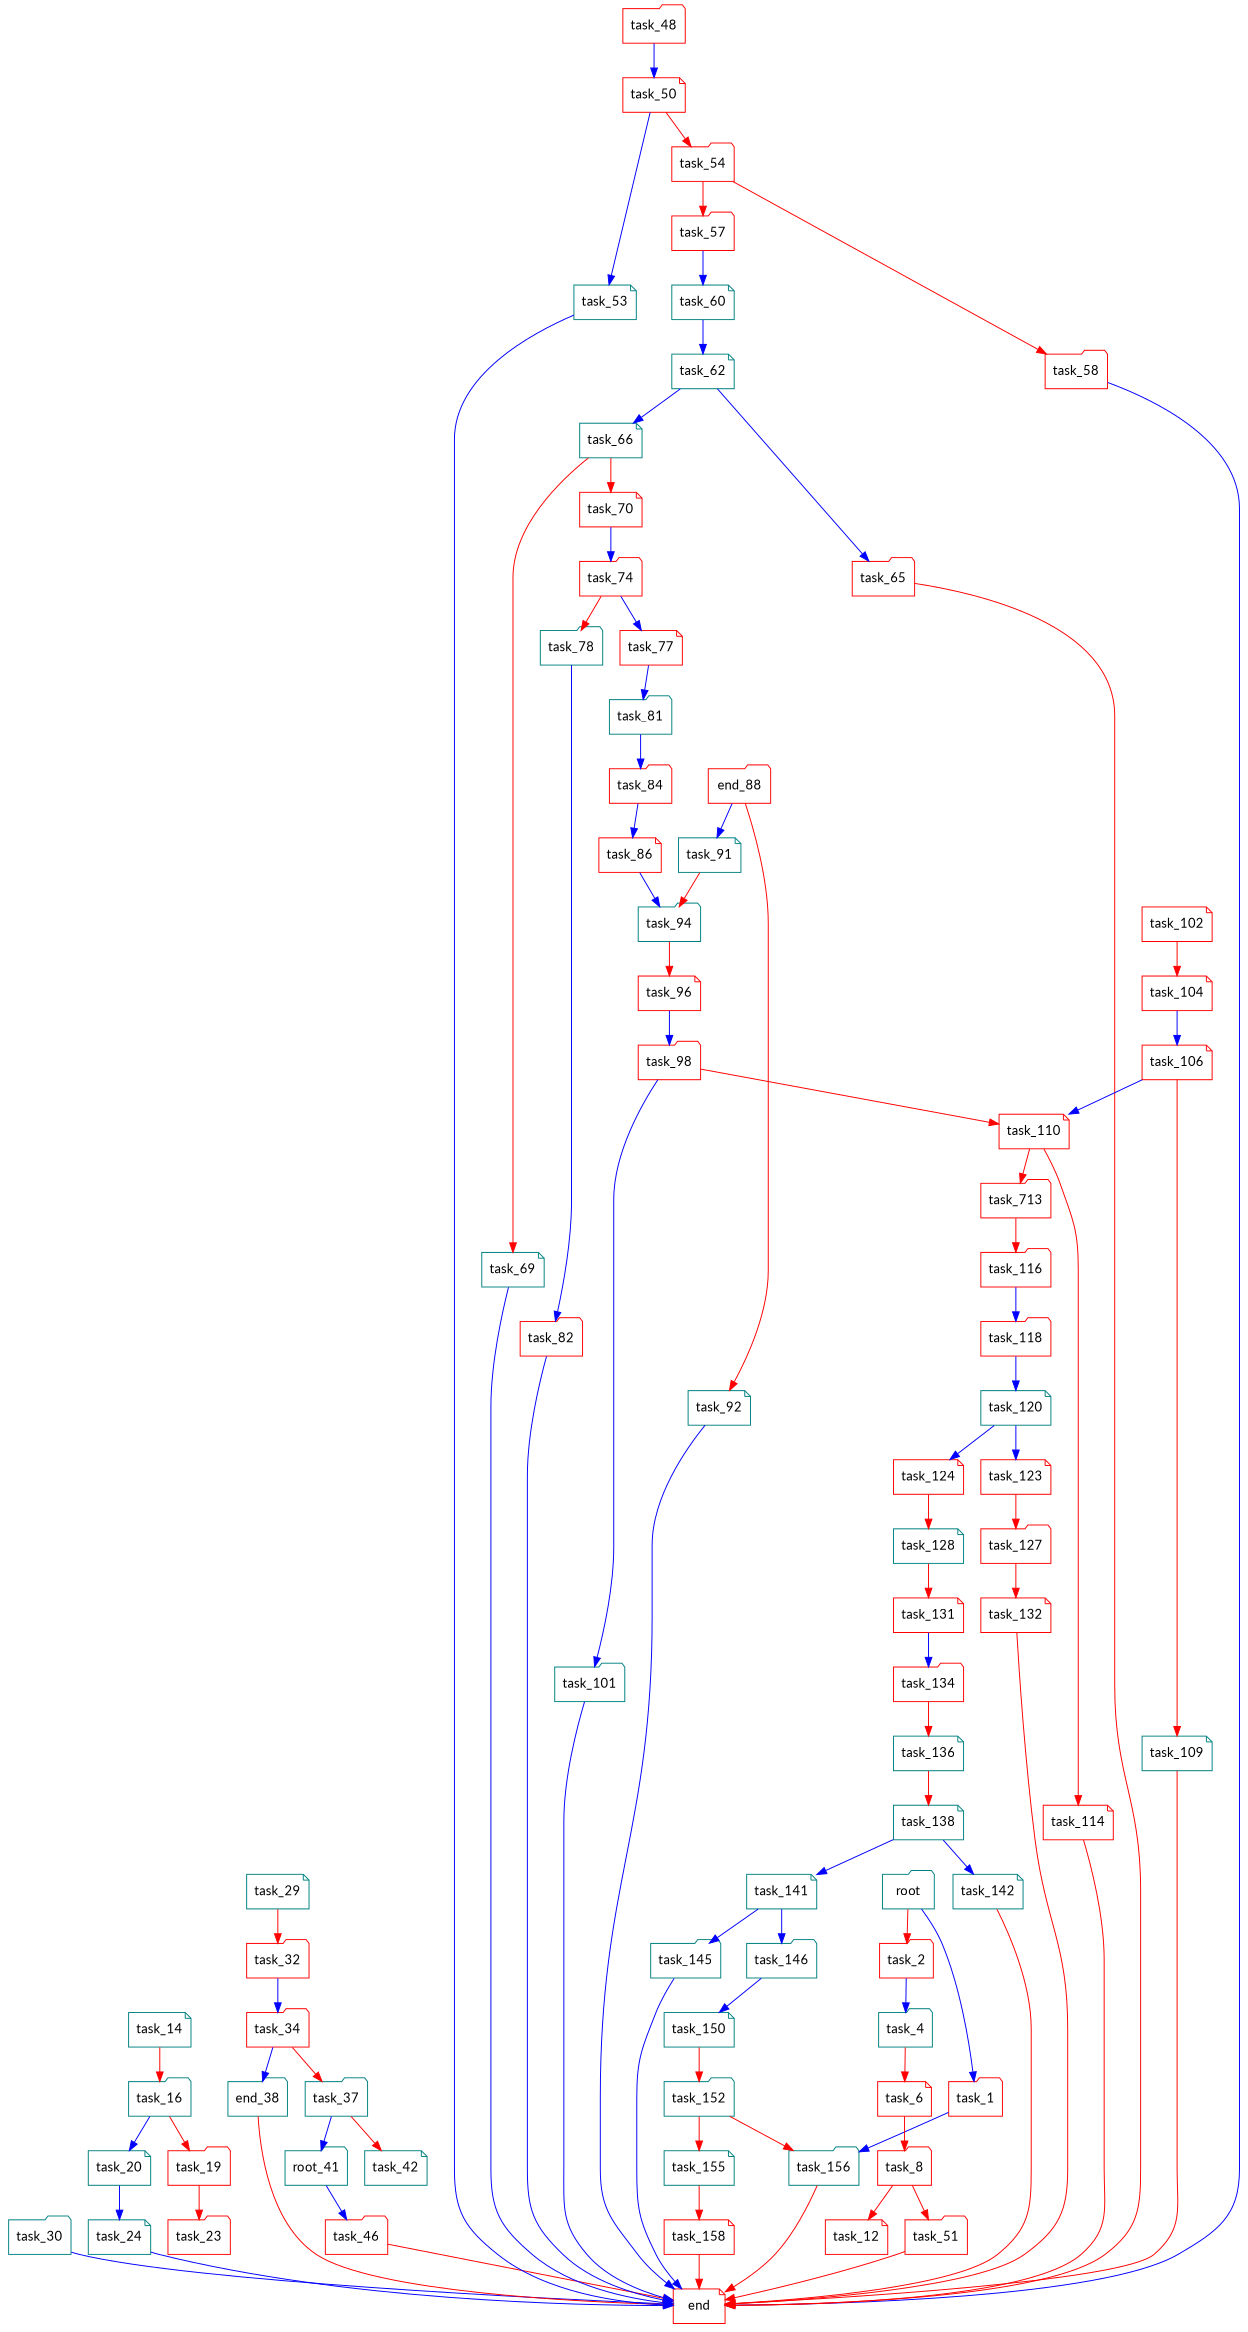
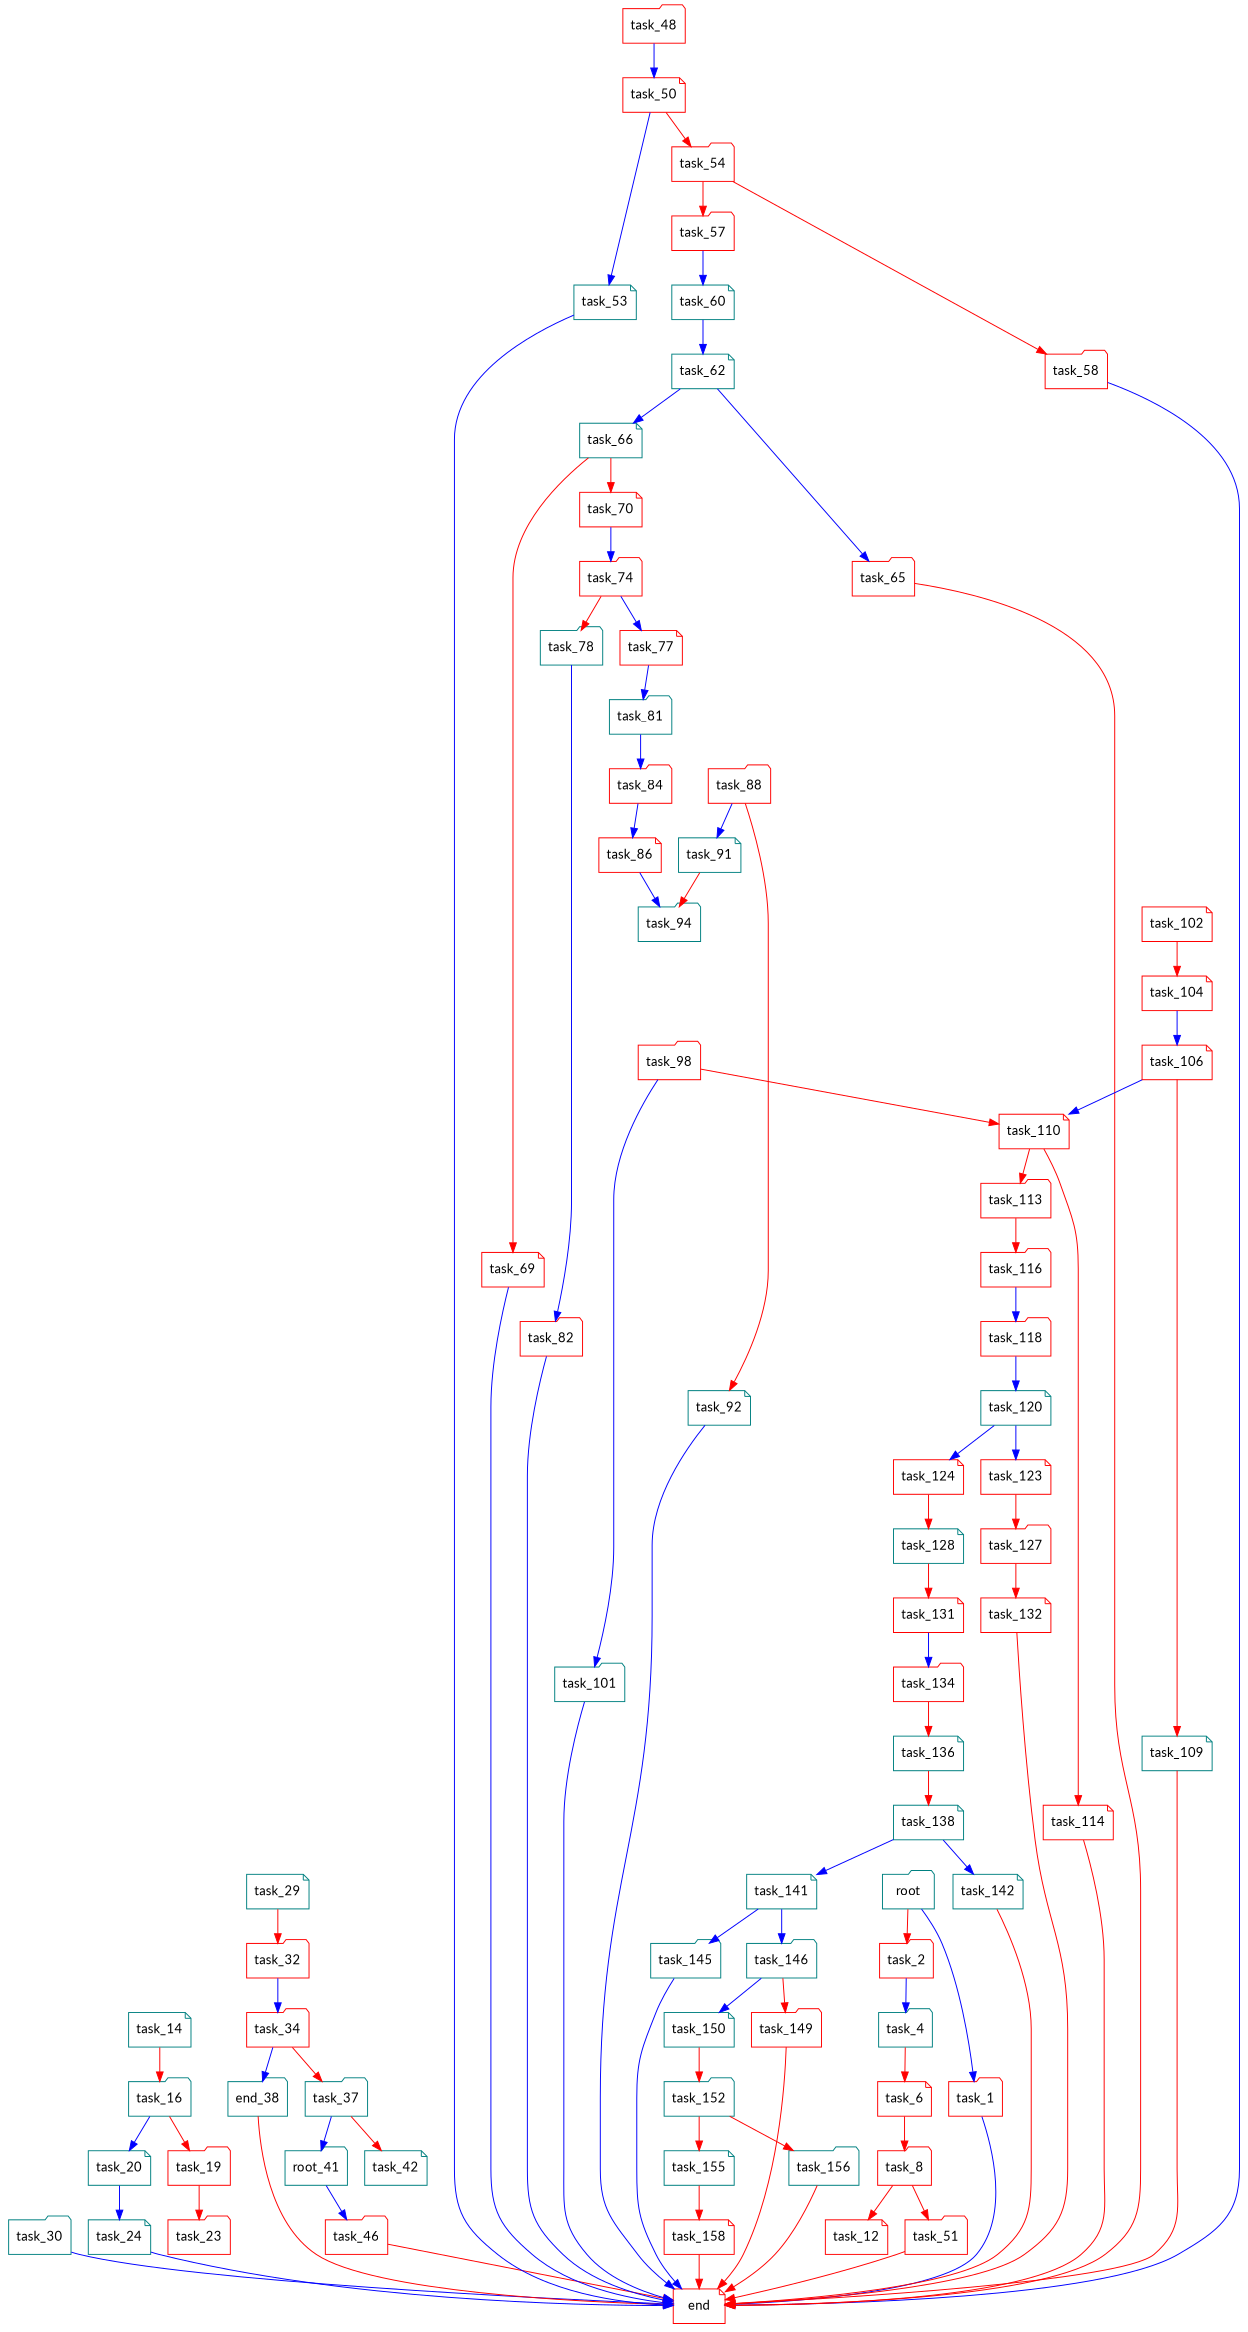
node "end_88": label "end_88" -> "task_88"
node "task_96": removed
node "task_713": label "task_713" -> "task_113"
node "task_69": color teal -> red
node "task_149": added
edge "task_1" -> "task_156": now "task_1" -> "end"
